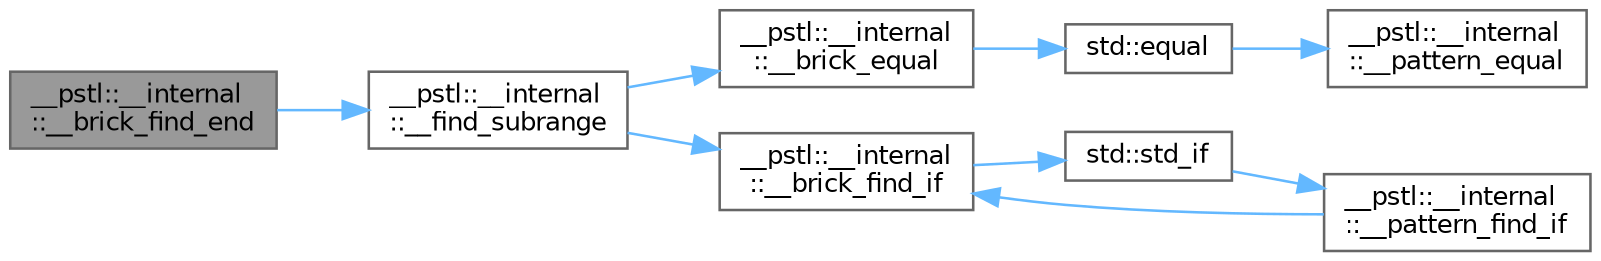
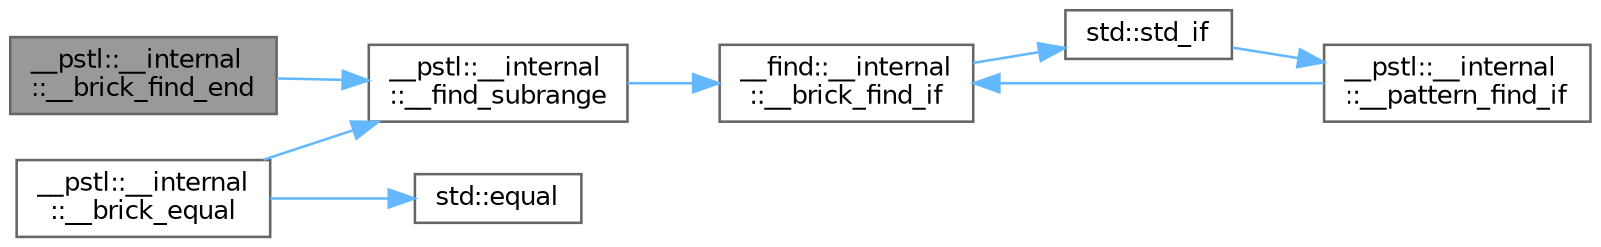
node "__pstl::__internal ::__pattern_equal": removed
edge "__pstl::__internal ::__find_subrange" -> "__pstl::__internal ::__brick_equal": reversed
node "__pstl::__internal ::__brick_find_if": label "__pstl::__internal ::__brick_find_if" -> "__find::__internal ::__brick_find_if"
